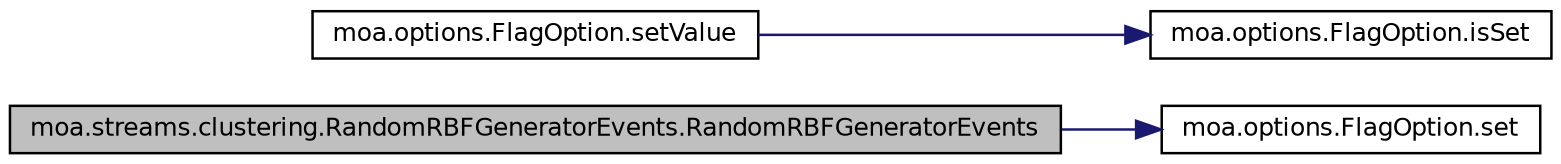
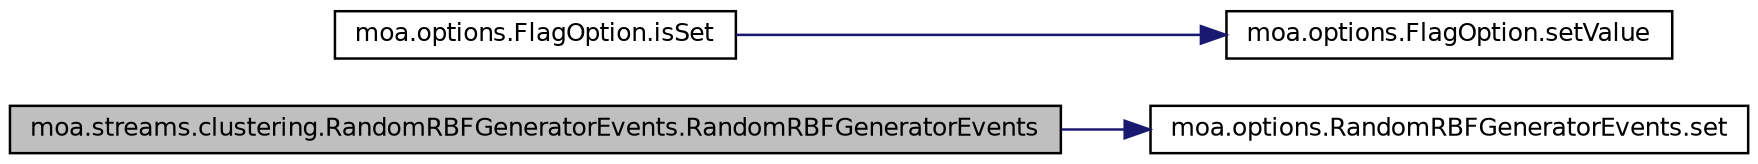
edge "moa.options.FlagOption.setValue" -> "moa.options.FlagOption.isSet": reversed
node "moa.options.FlagOption.set": label "moa.options.FlagOption.set" -> "moa.options.RandomRBFGeneratorEvents.set"
